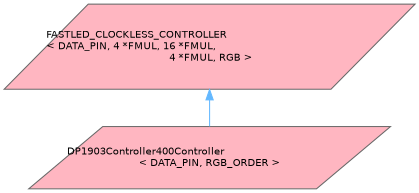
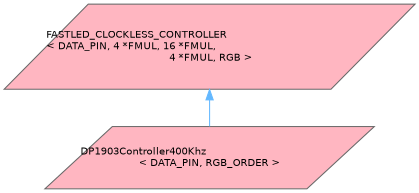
node "DP1903Controller400Controller < DATA_PIN, RGB_ORDER >": label "DP1903Controller400Controller < DATA_PIN, RGB_ORDER >" -> "DP1903Controller400Khz < DATA_PIN, RGB_ORDER >"
